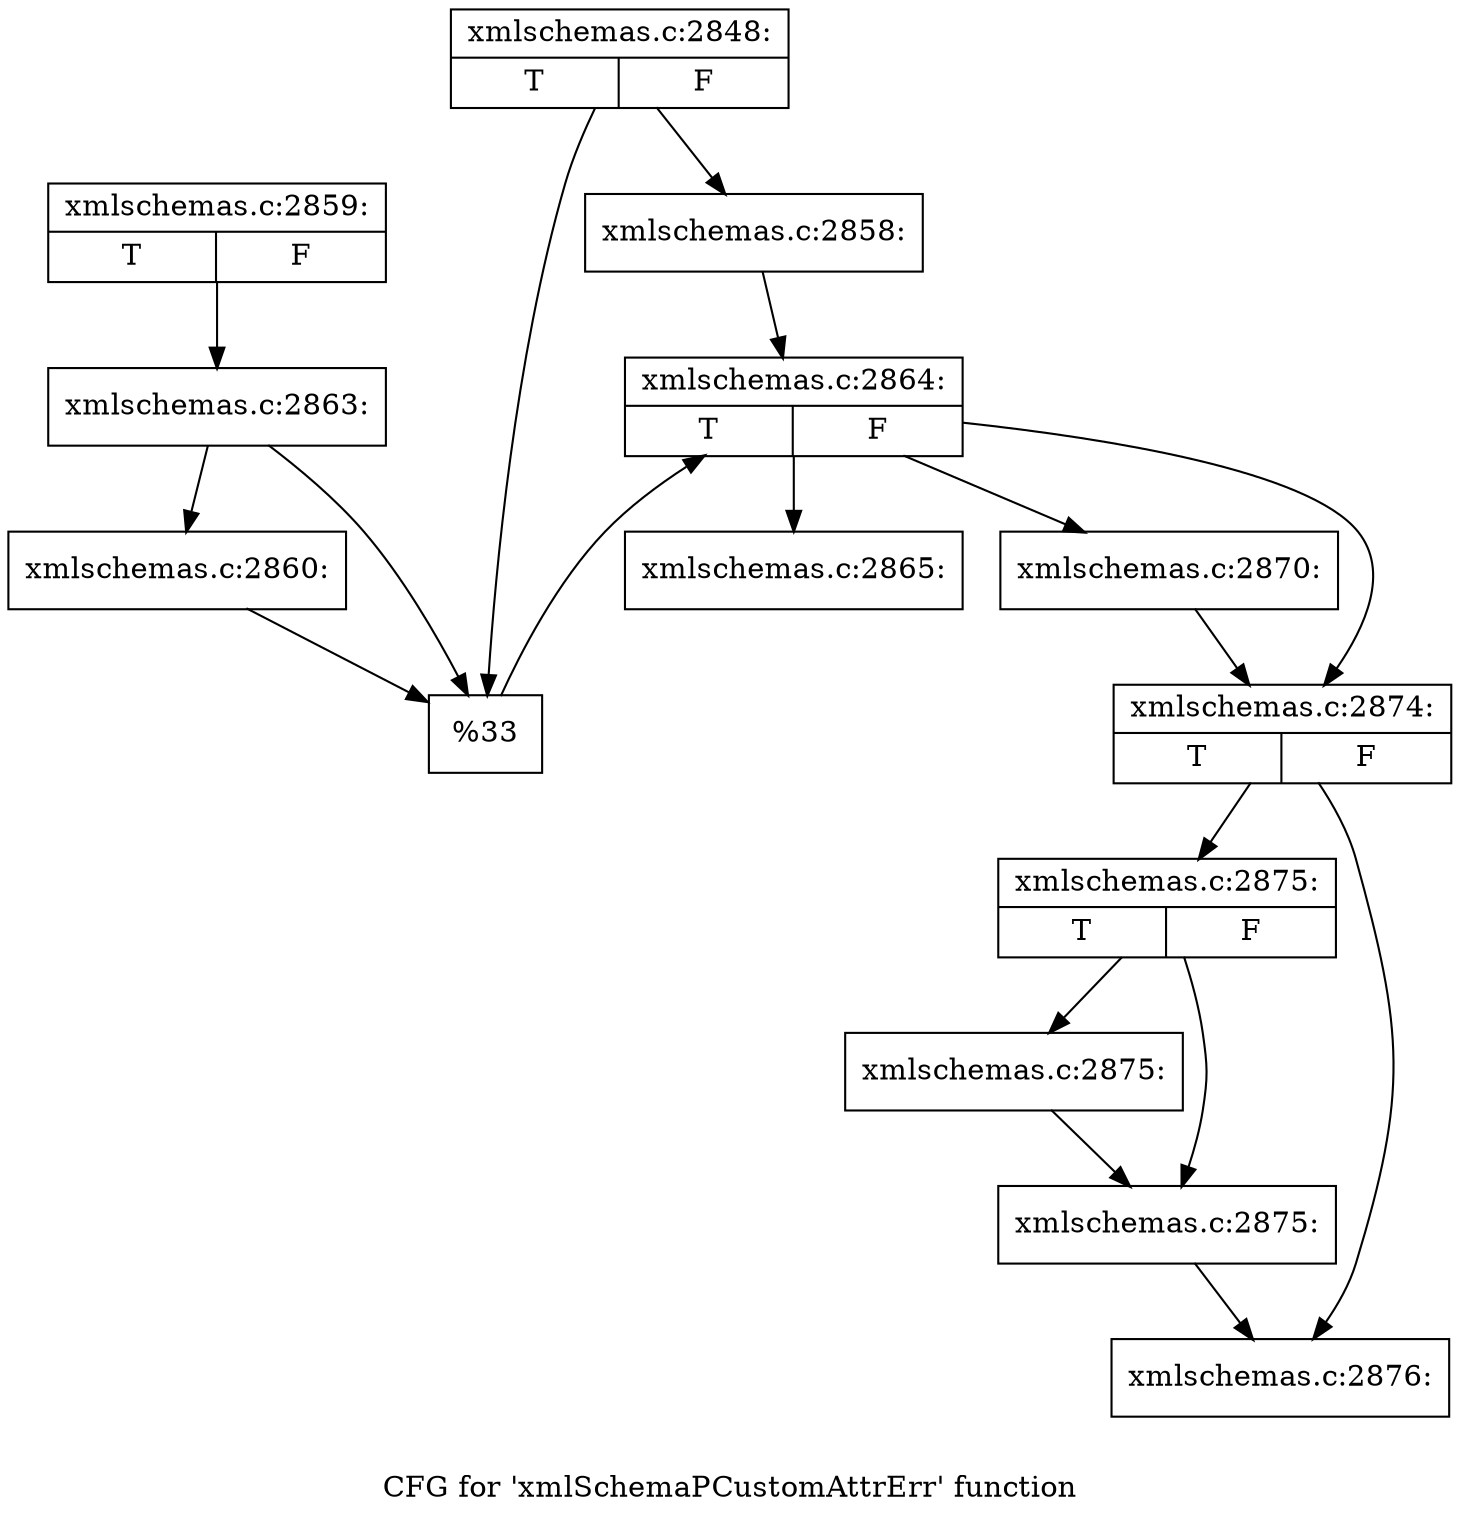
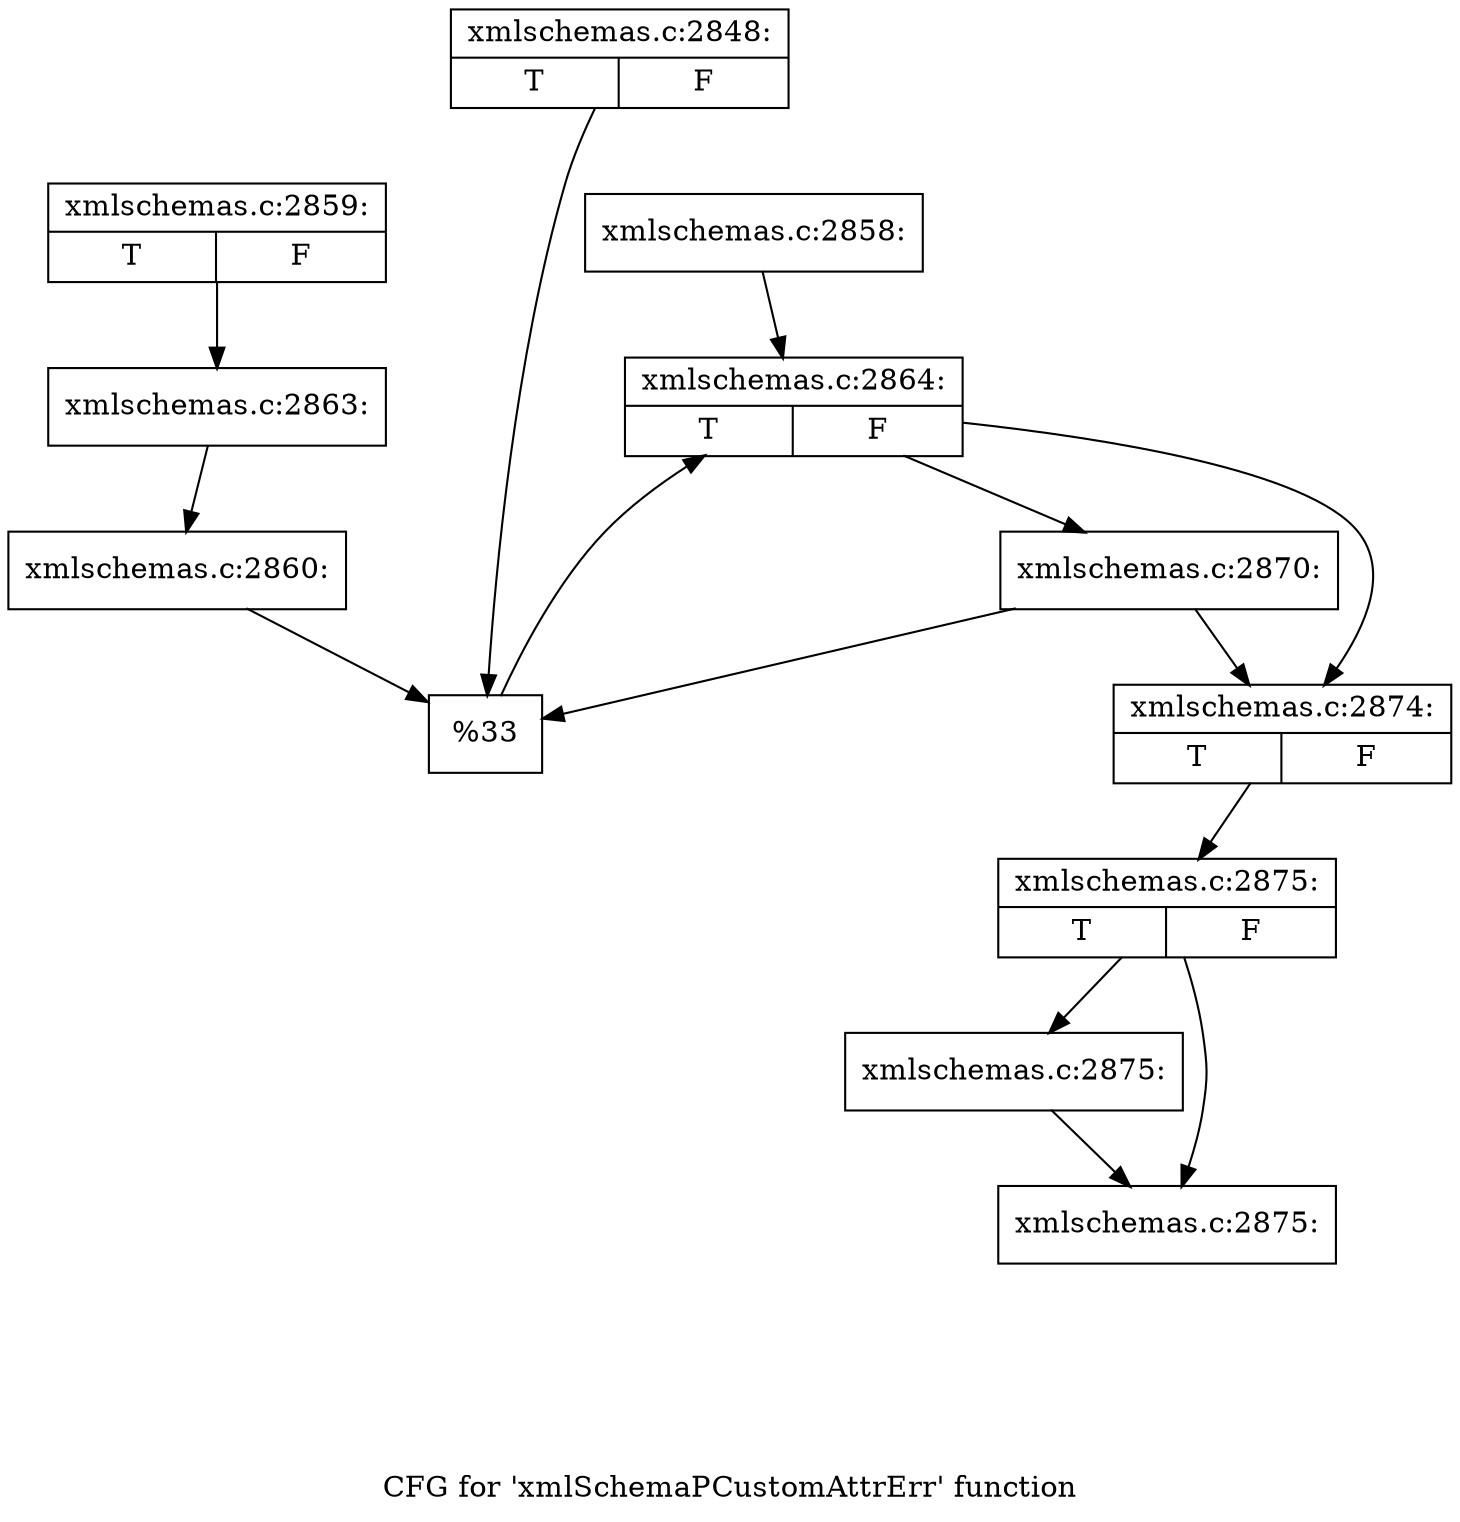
edge "xmlschemas.c:2848:" -> "xmlschemas.c:2858:": removed
edge "xmlschemas.c:2863:" -> "%33": now "xmlschemas.c:2870:" -> "%33"
node "xmlschemas.c:2865:": removed
node "xmlschemas.c:2876:": removed
